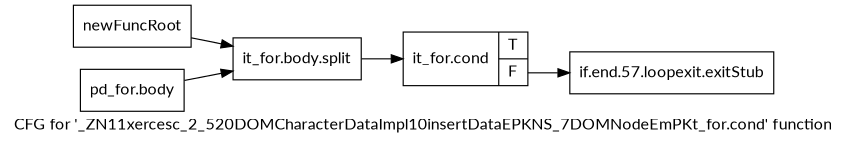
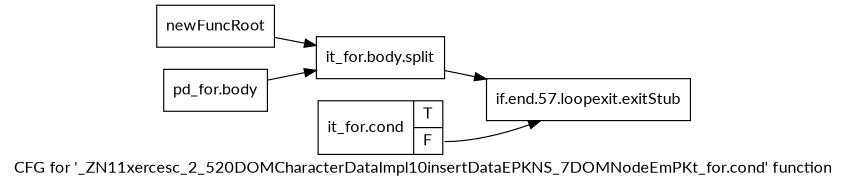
edge "it_for.body.split" -> "it_for.cond": now "it_for.body.split" -> "if.end.57.loopexit.exitStub"
